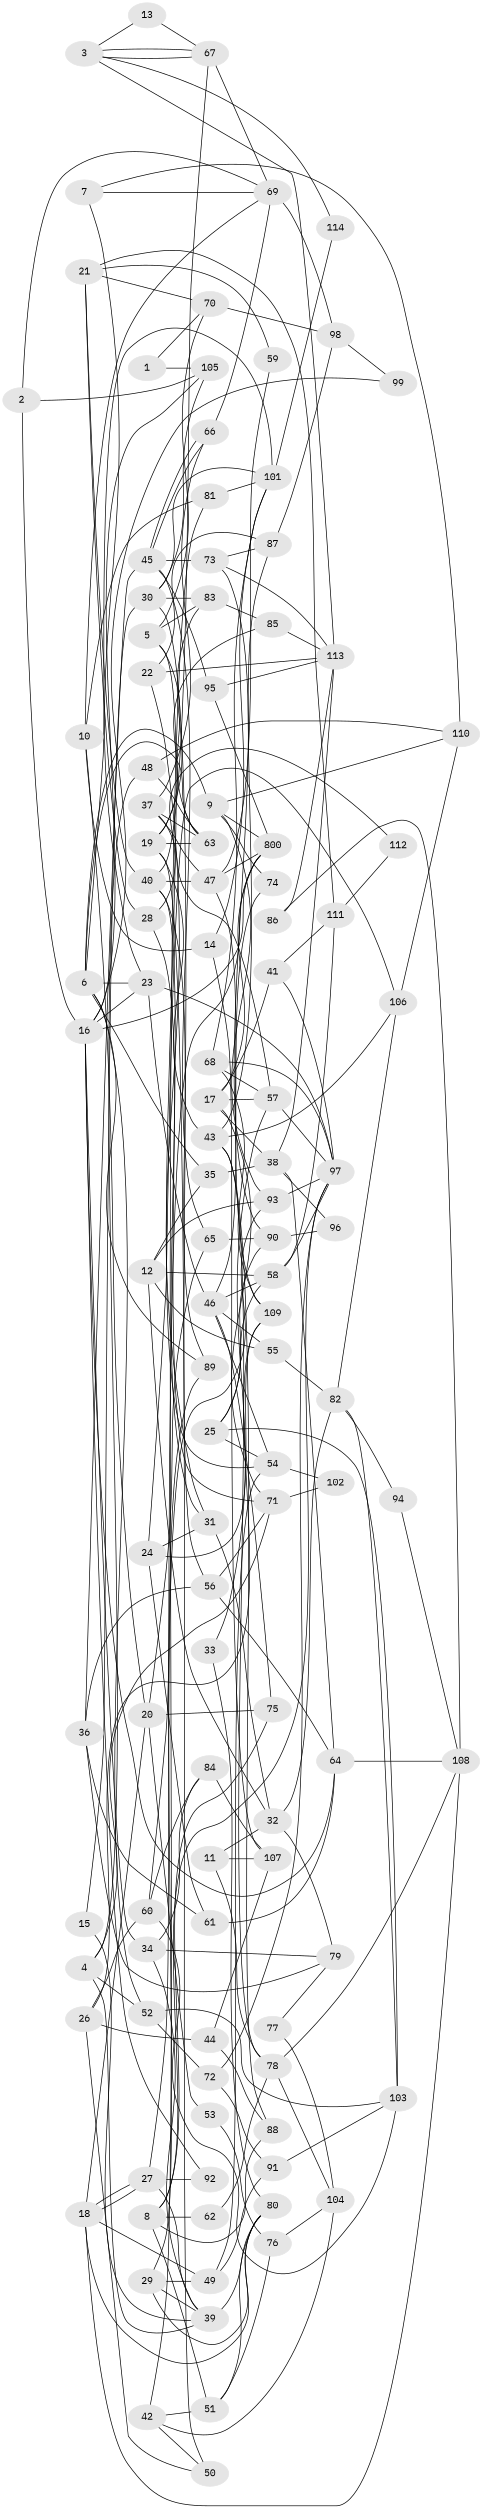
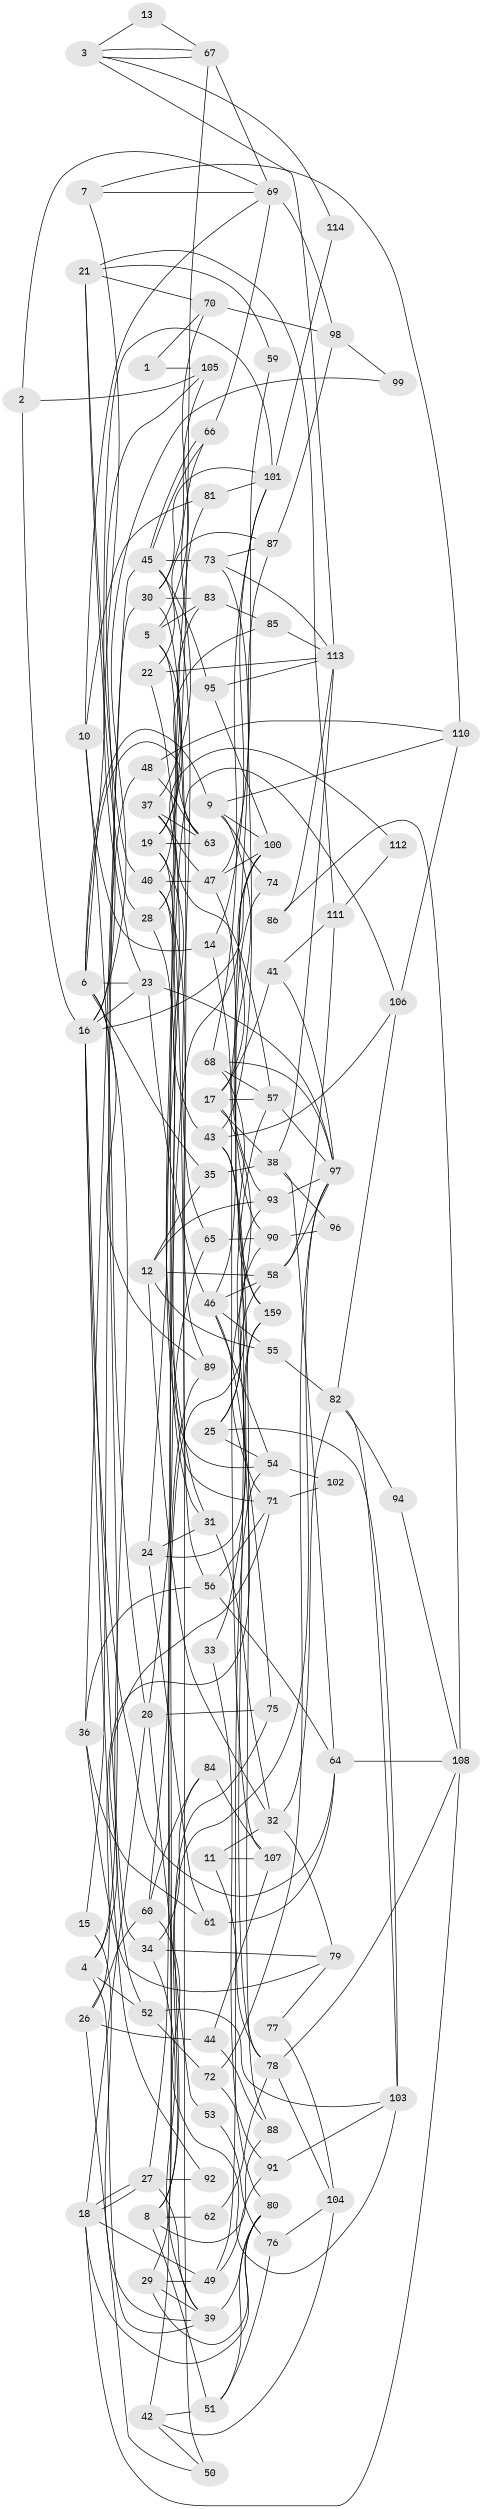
node "800": label "800" -> "100"
node "109": label "109" -> "159"
